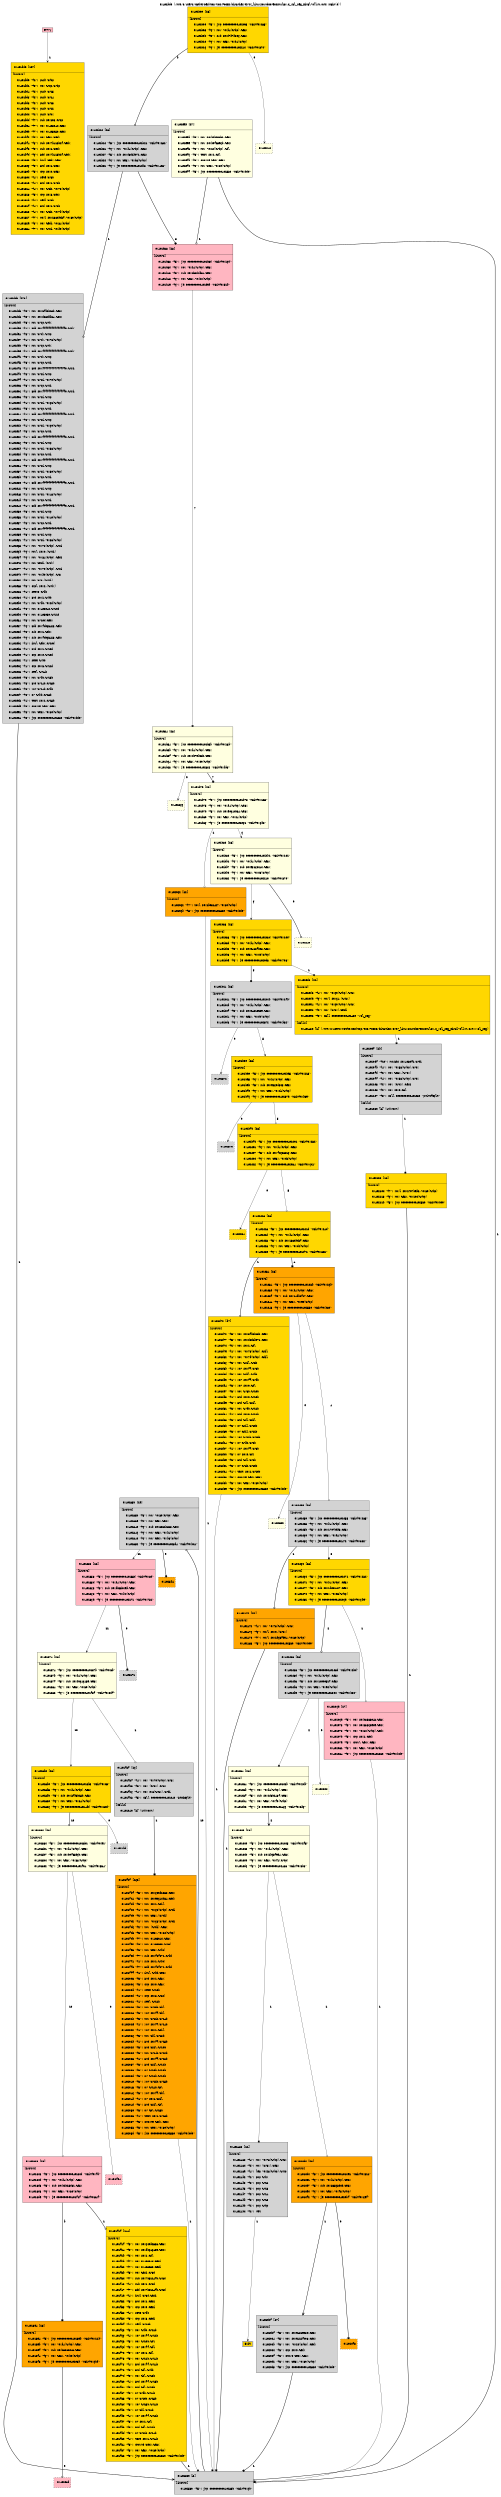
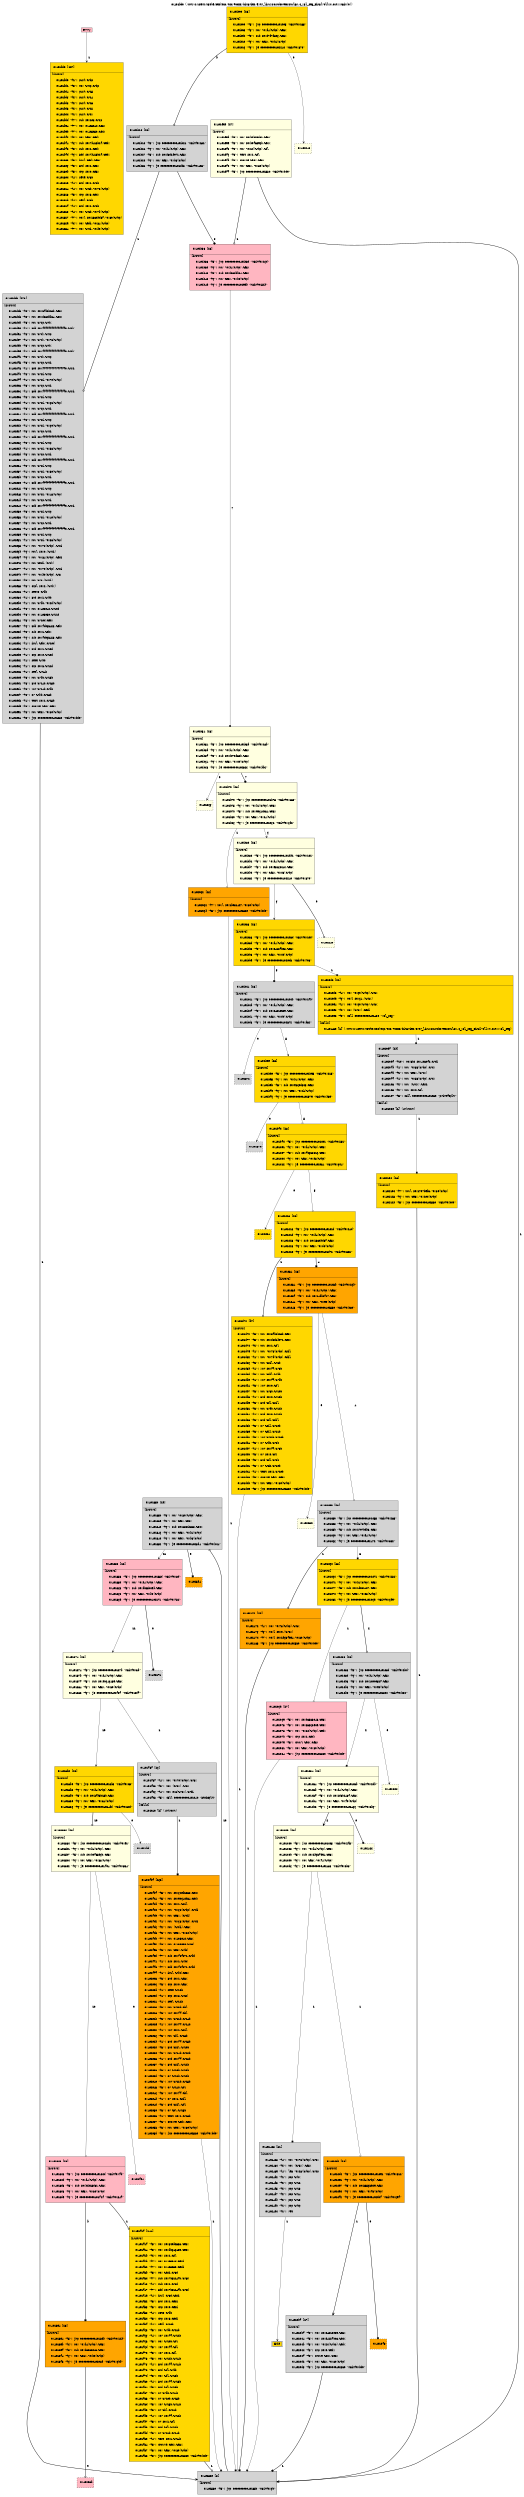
node "0x402466": added
